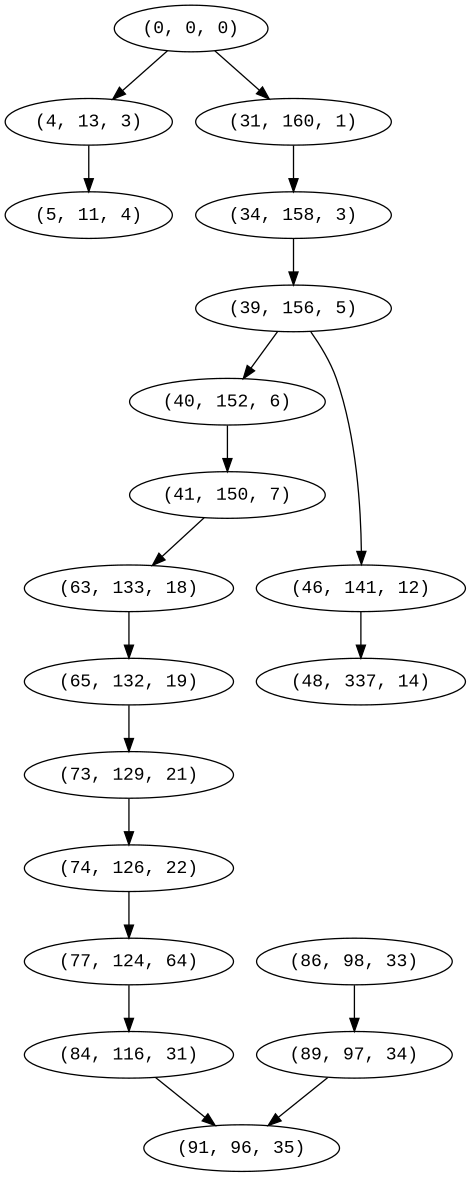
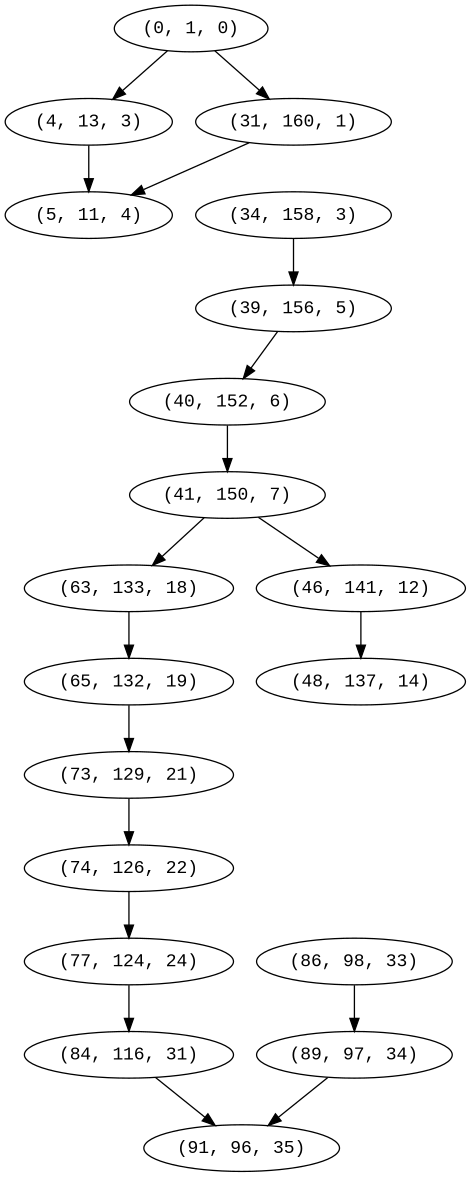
node "(0, 0, 0)": label "(0, 0, 0)" -> "(0, 1, 0)"
edge "(31, 160, 1)" -> "(34, 158, 3)": now "(31, 160, 1)" -> "(5, 11, 4)"
edge "(39, 156, 5)" -> "(46, 141, 12)": now "(41, 150, 7)" -> "(46, 141, 12)"
node "(48, 337, 14)": label "(48, 337, 14)" -> "(48, 137, 14)"
node "(77, 124, 64)": label "(77, 124, 64)" -> "(77, 124, 24)"
